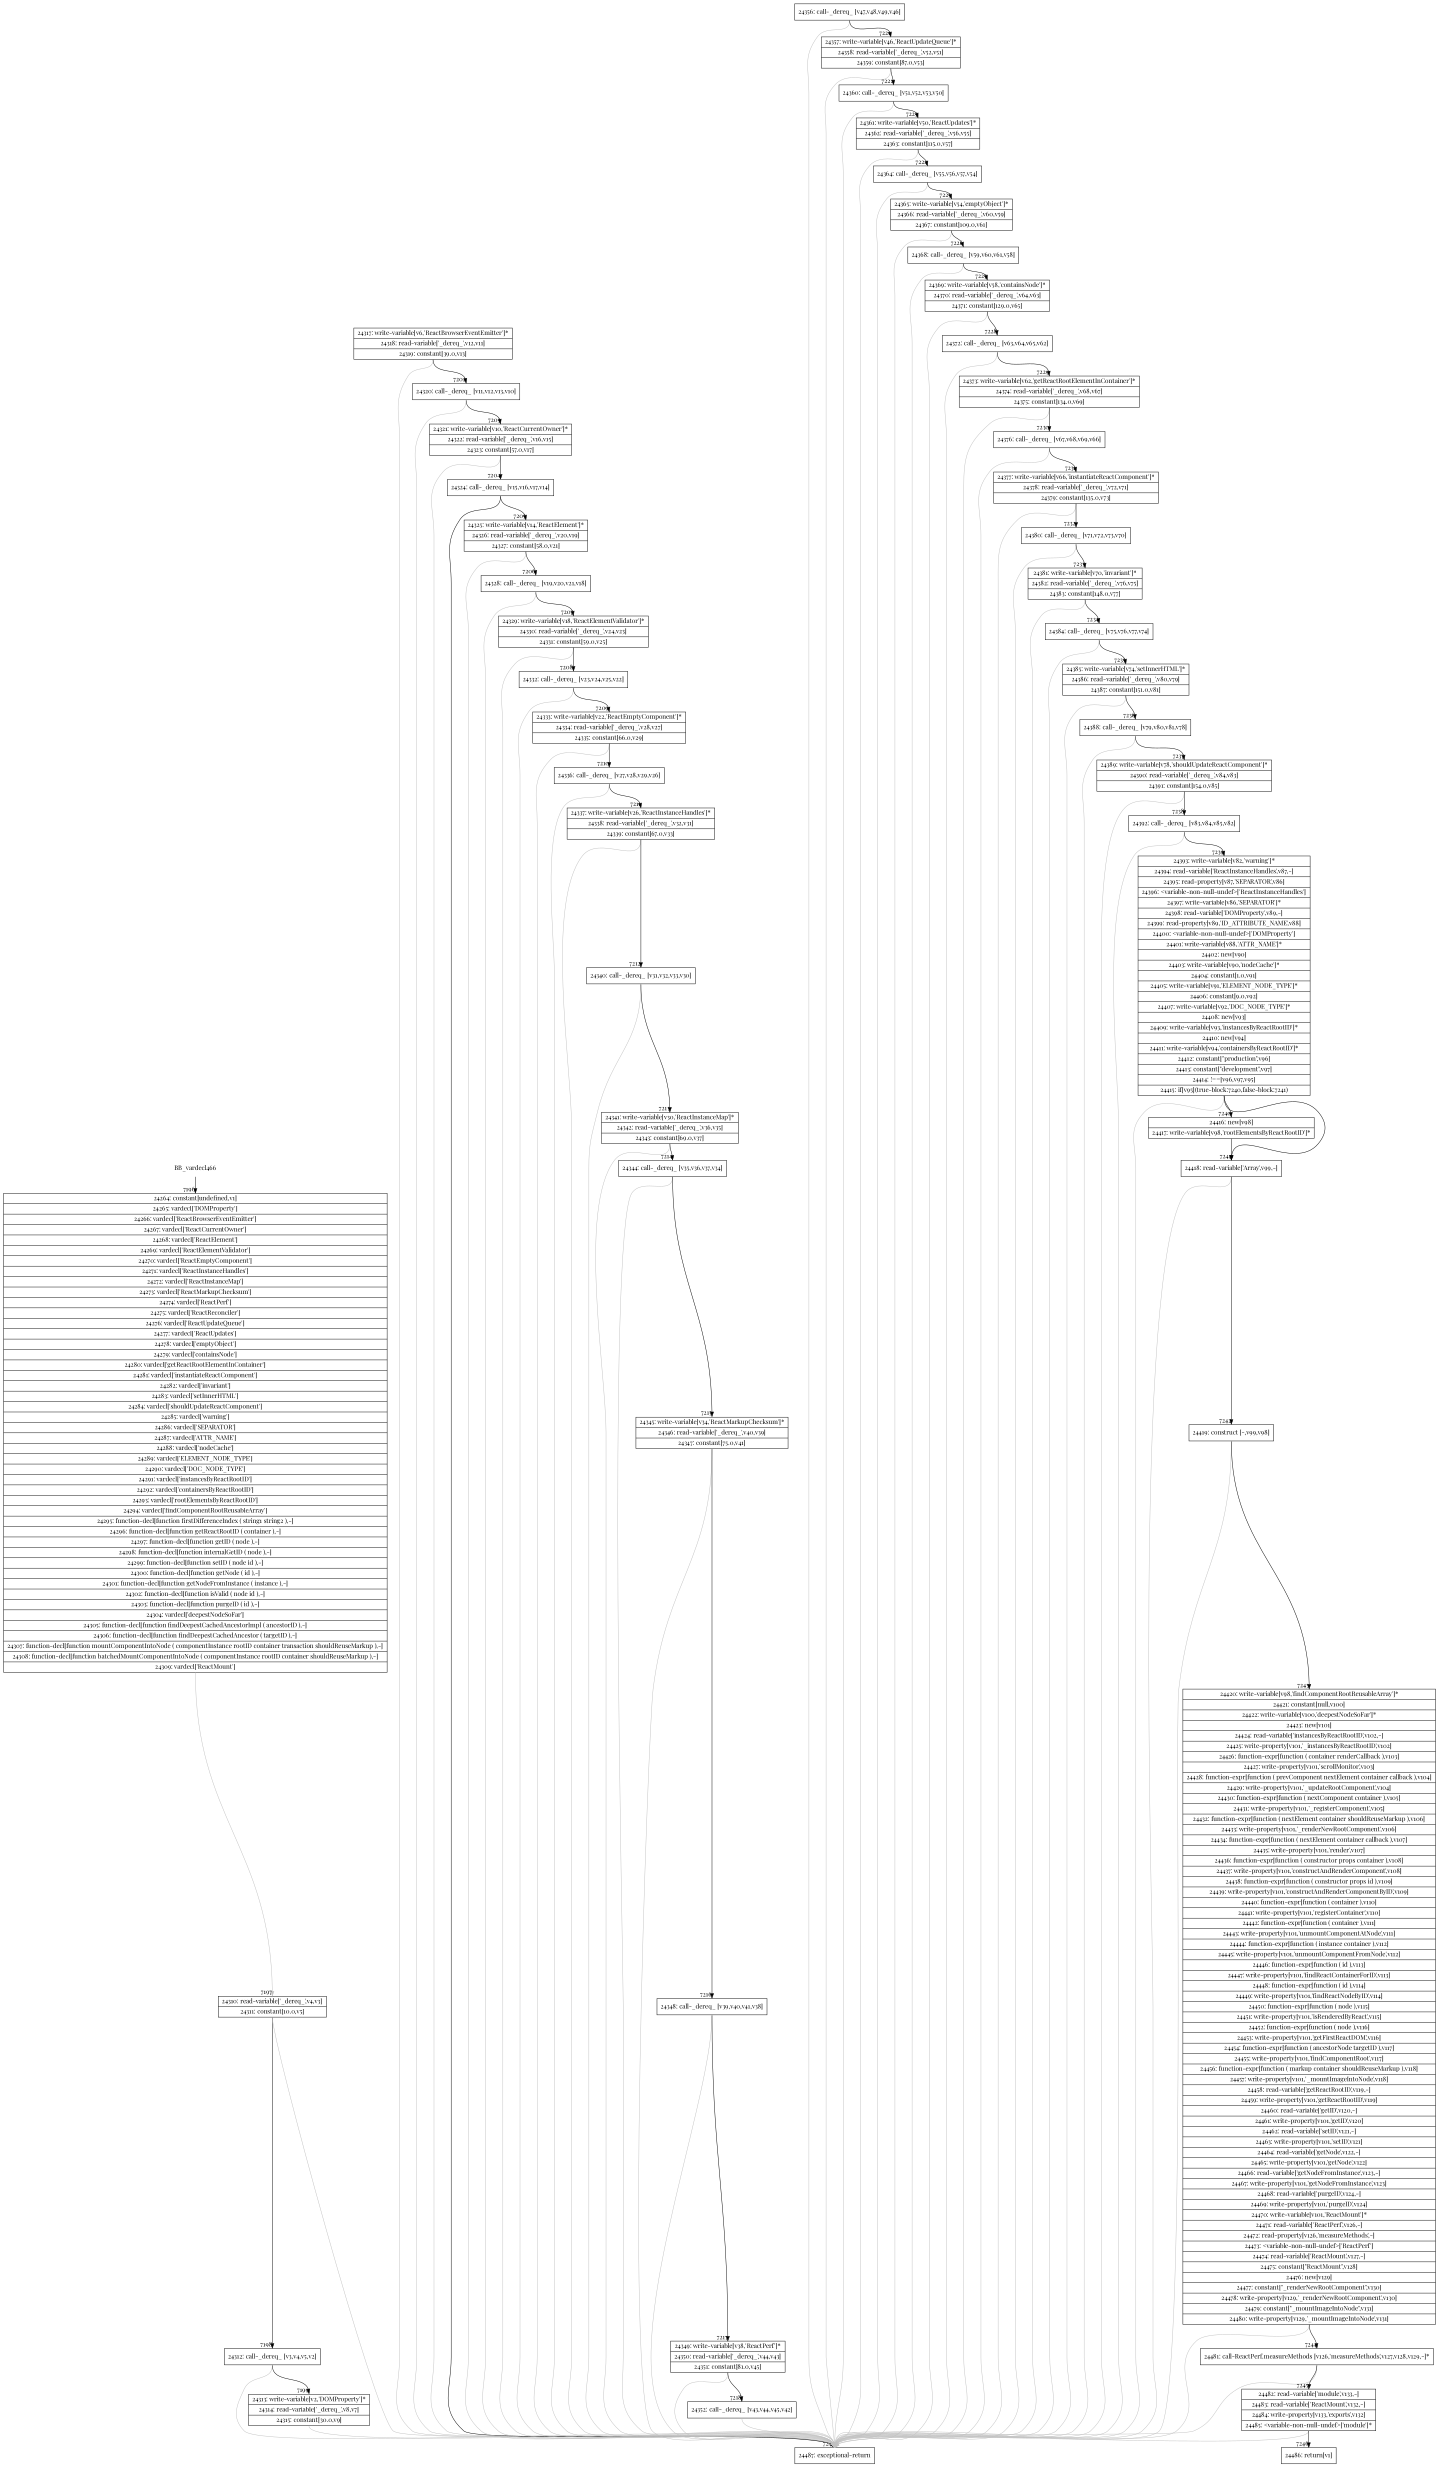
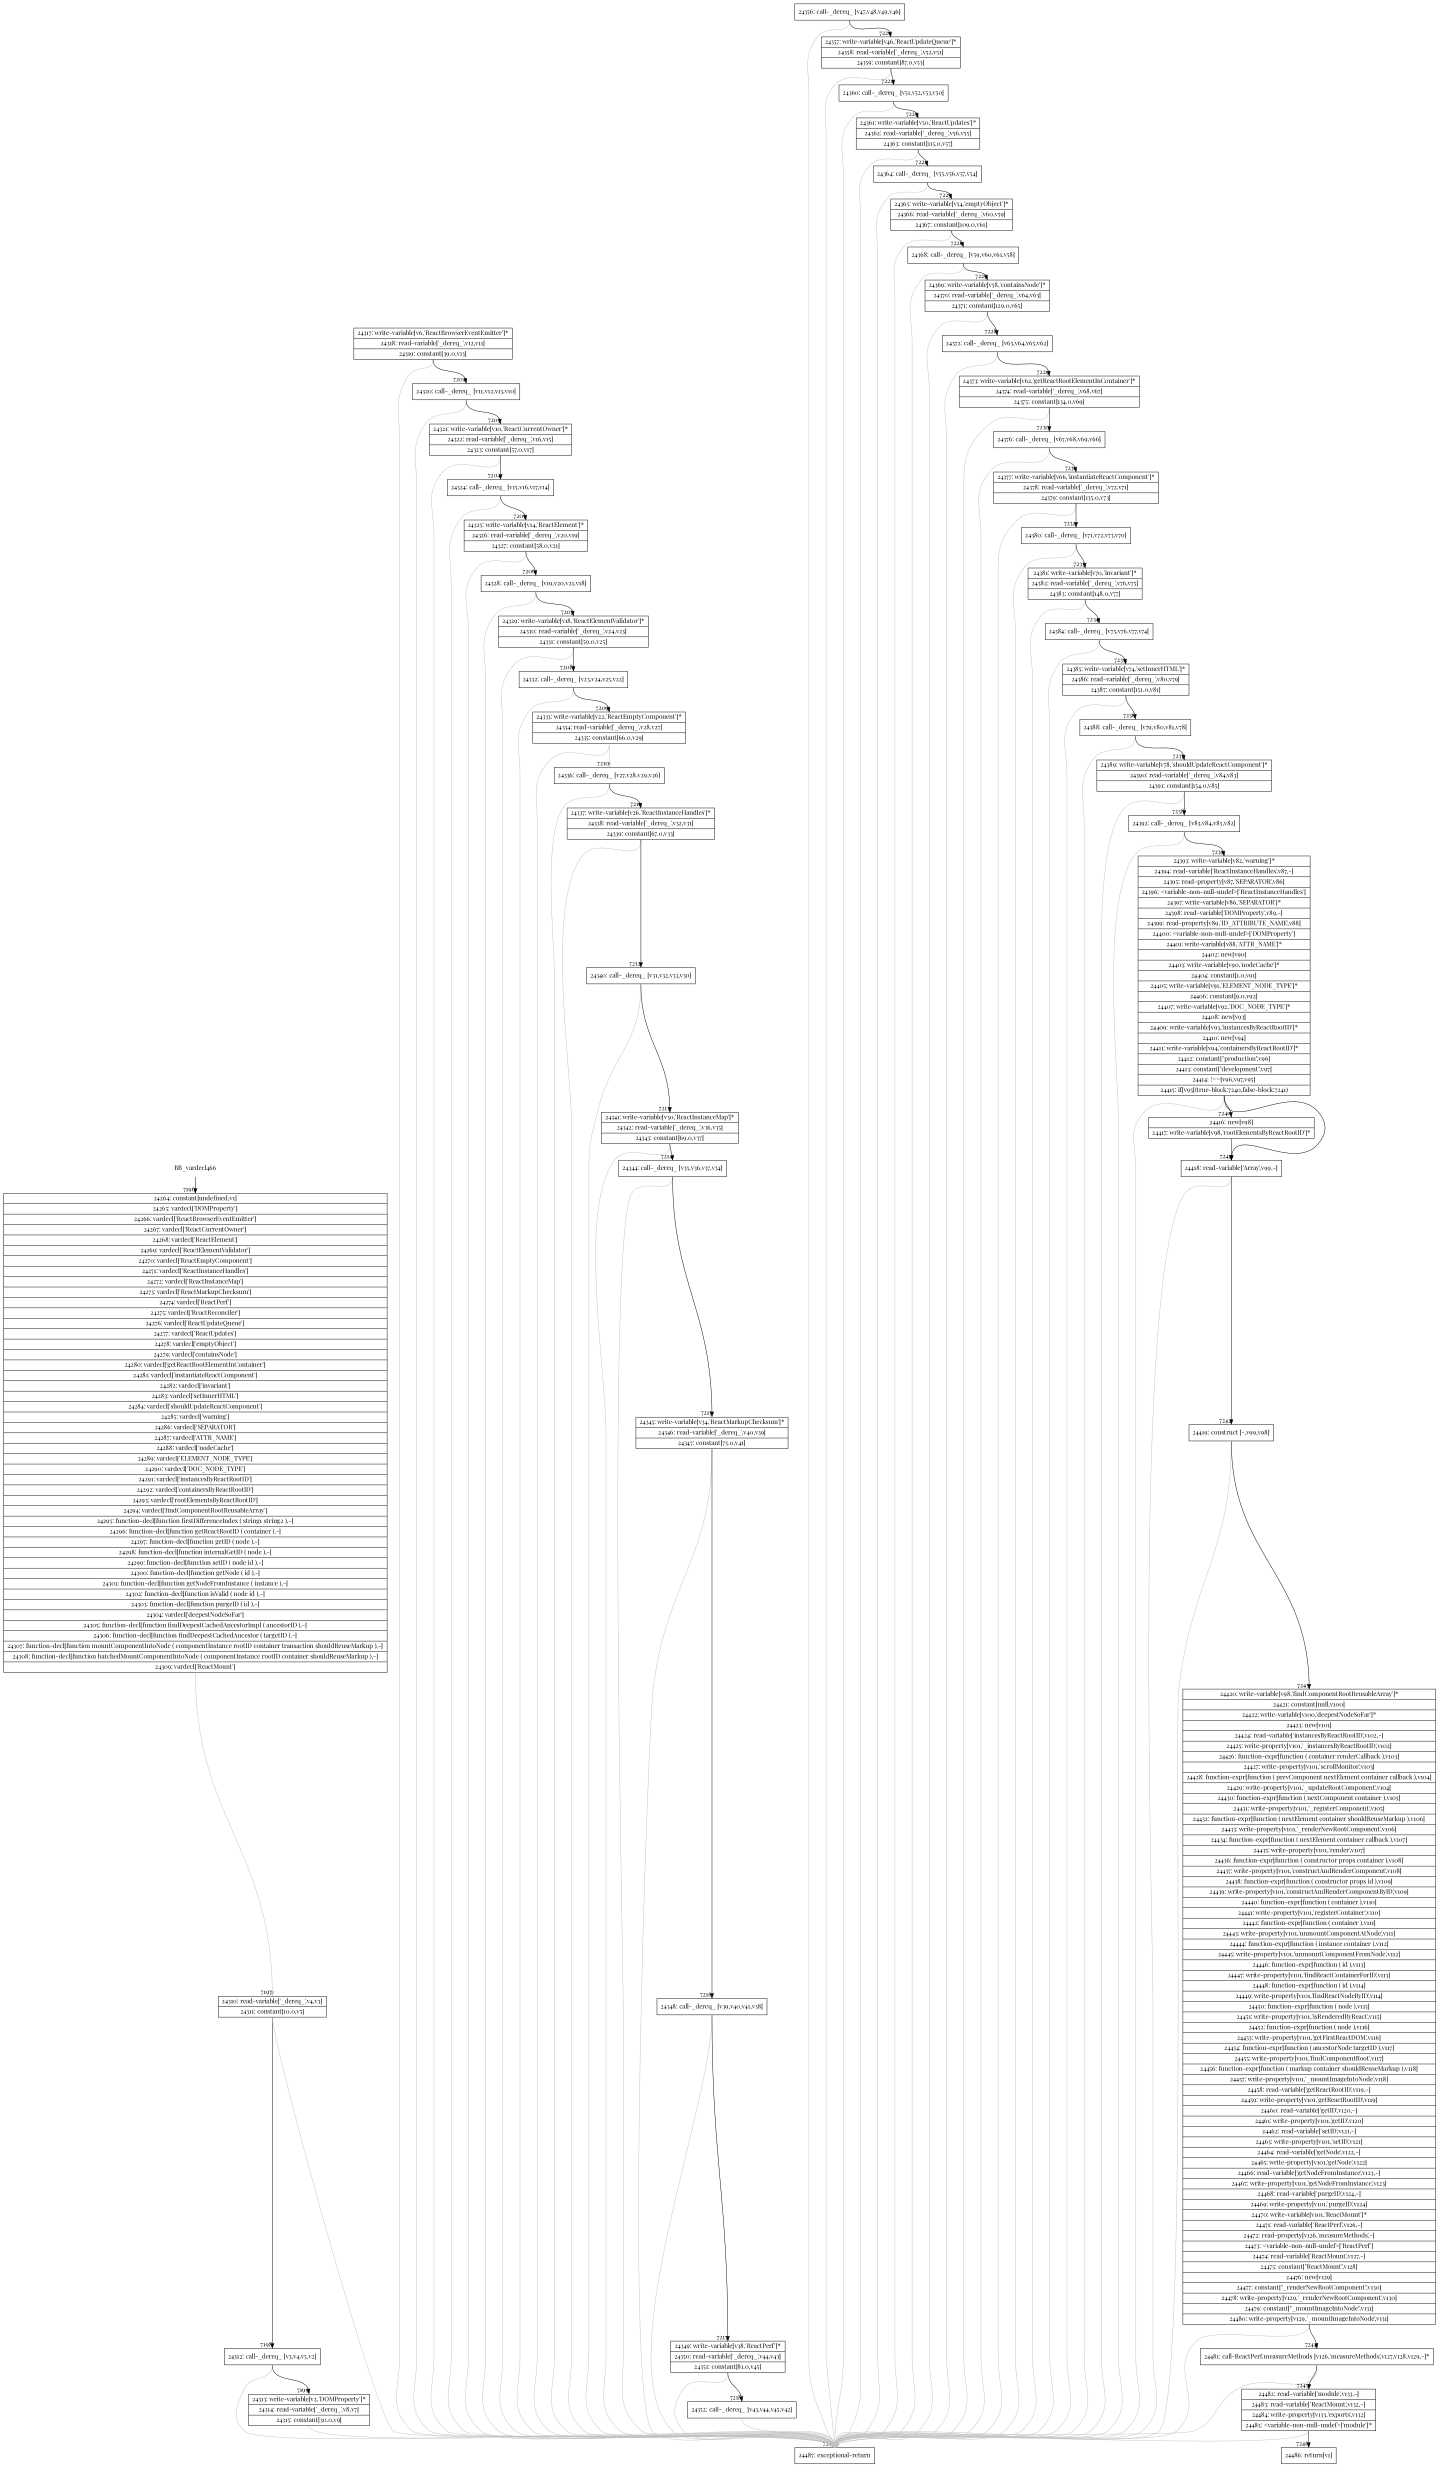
edge "24333: write-variable[v22,'ReactEmptyComponent']*" -> "24336: call-_dereq_ [v27,v28,v29,v26]": color black -> gray
edge "24324: call-_dereq_ [v15,v16,v17,v14]" -> "24487: exceptional-return": color black -> gray
